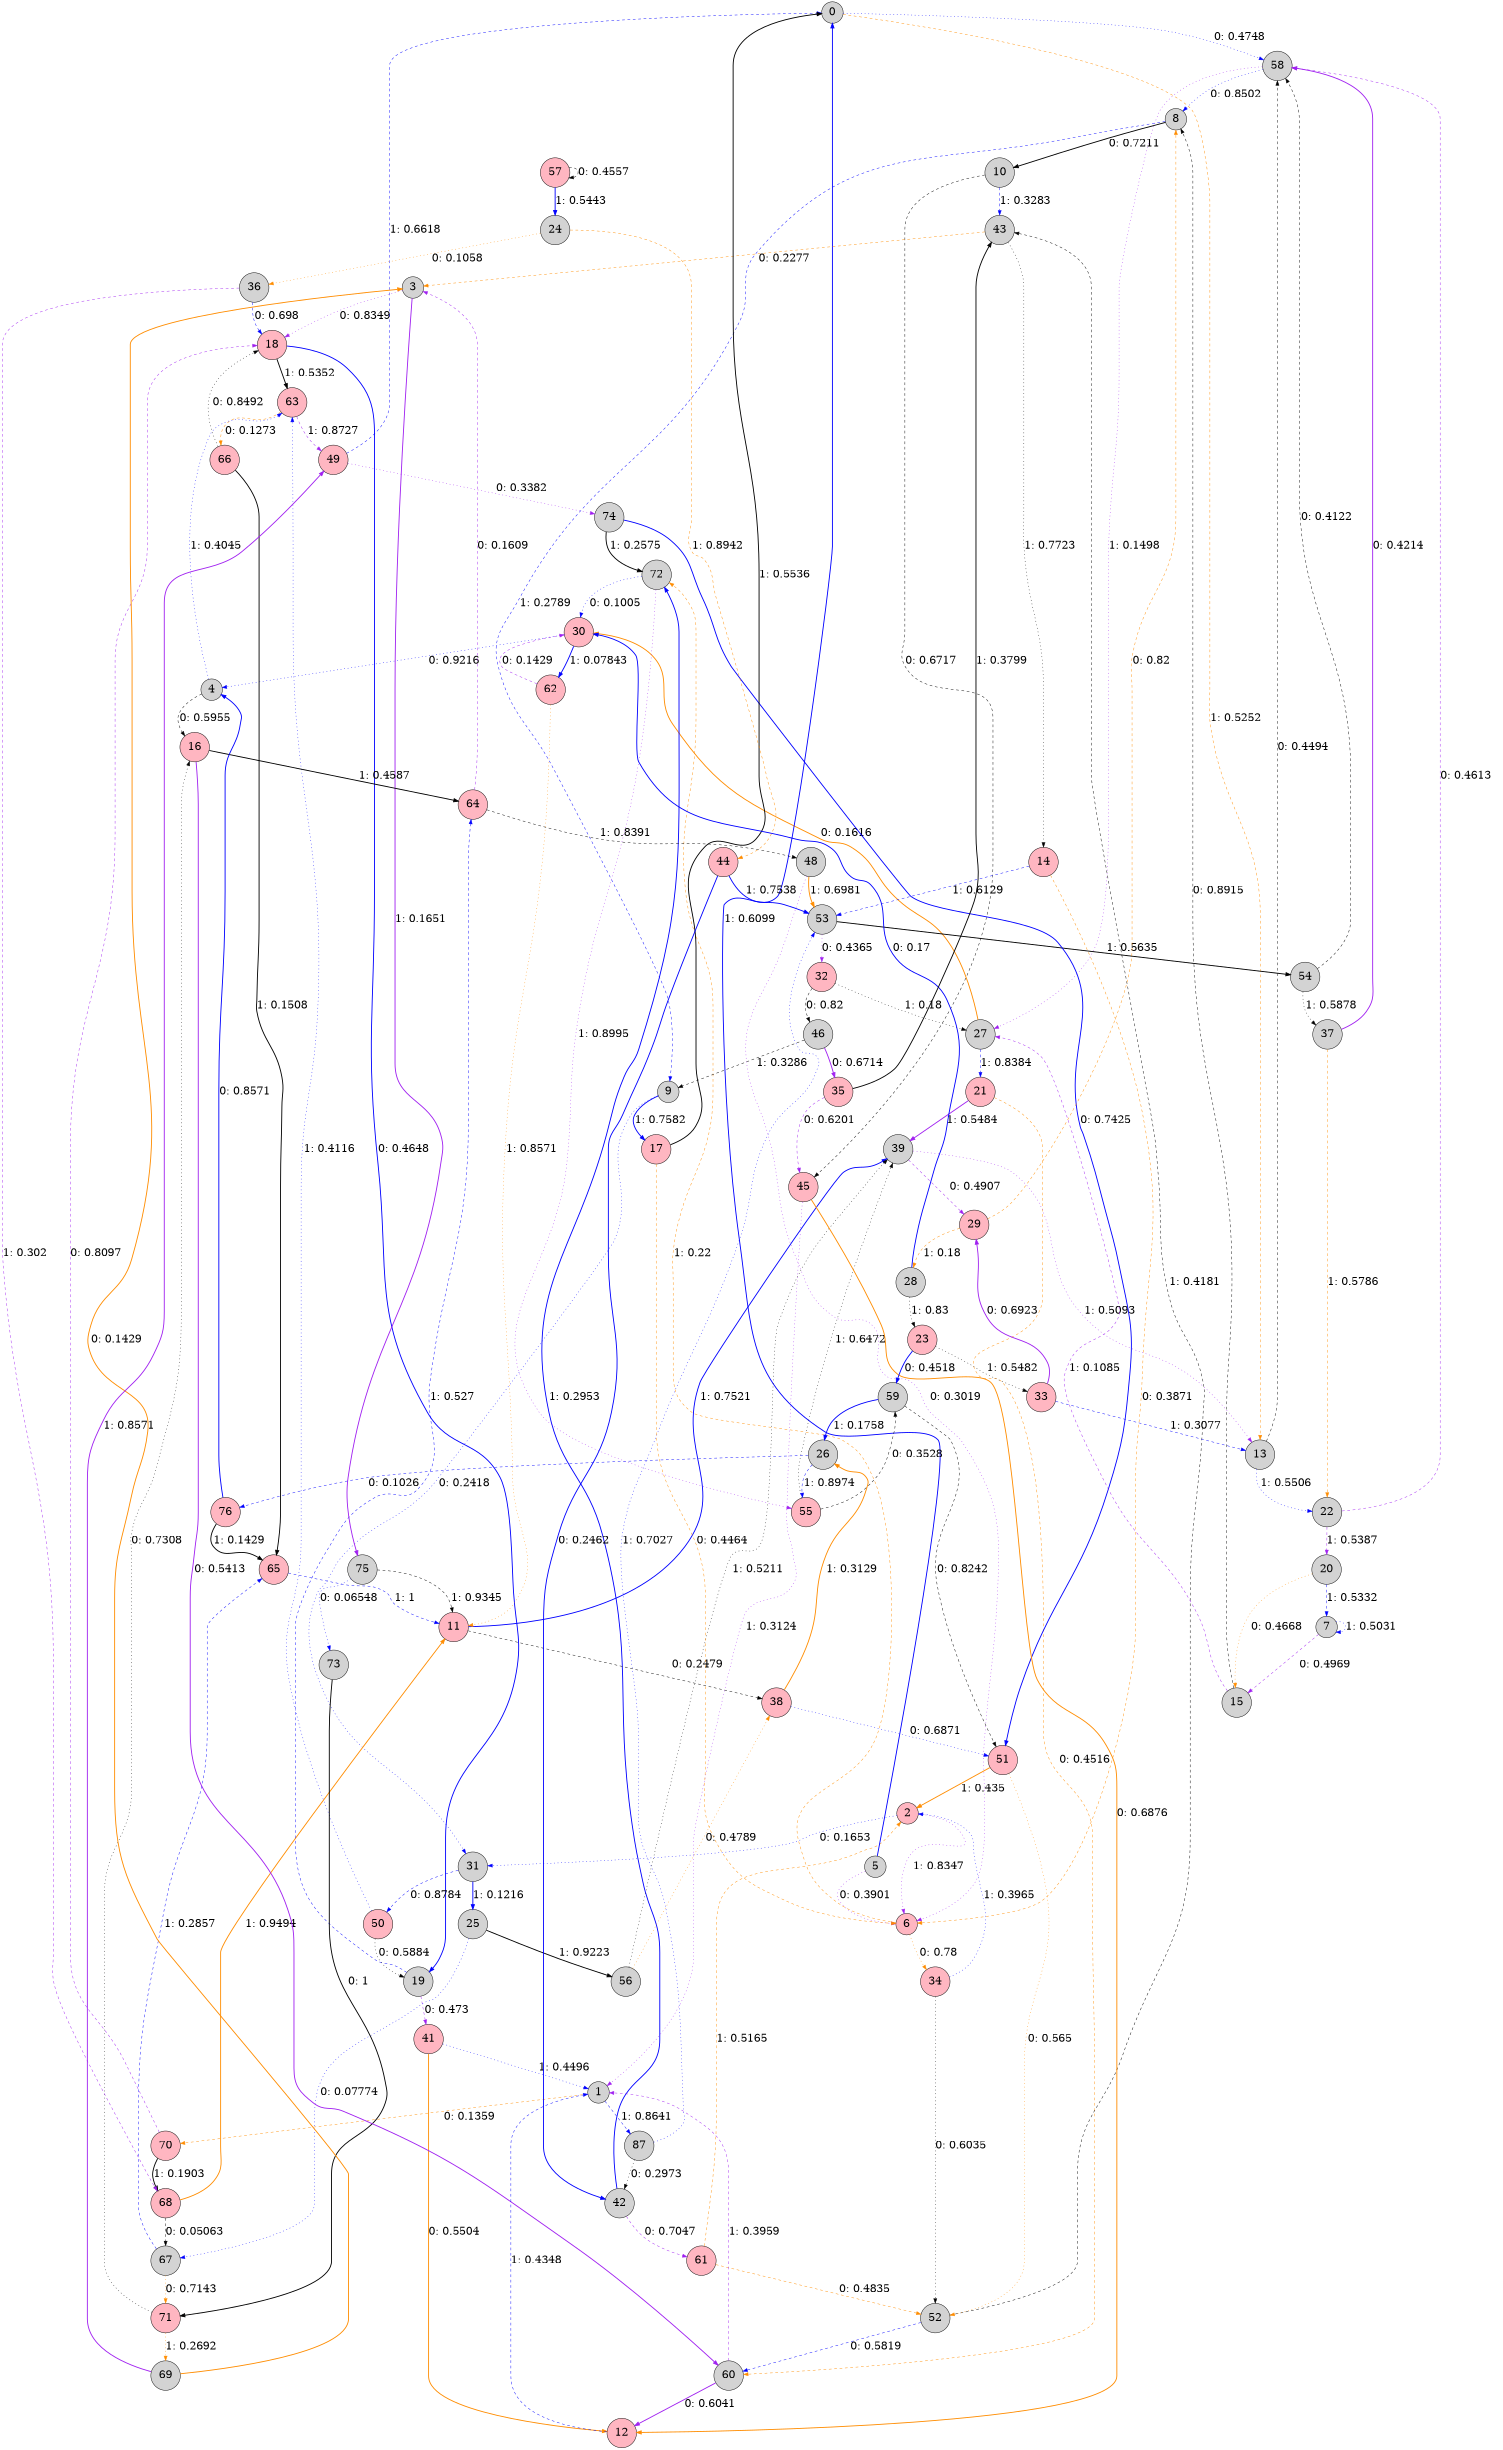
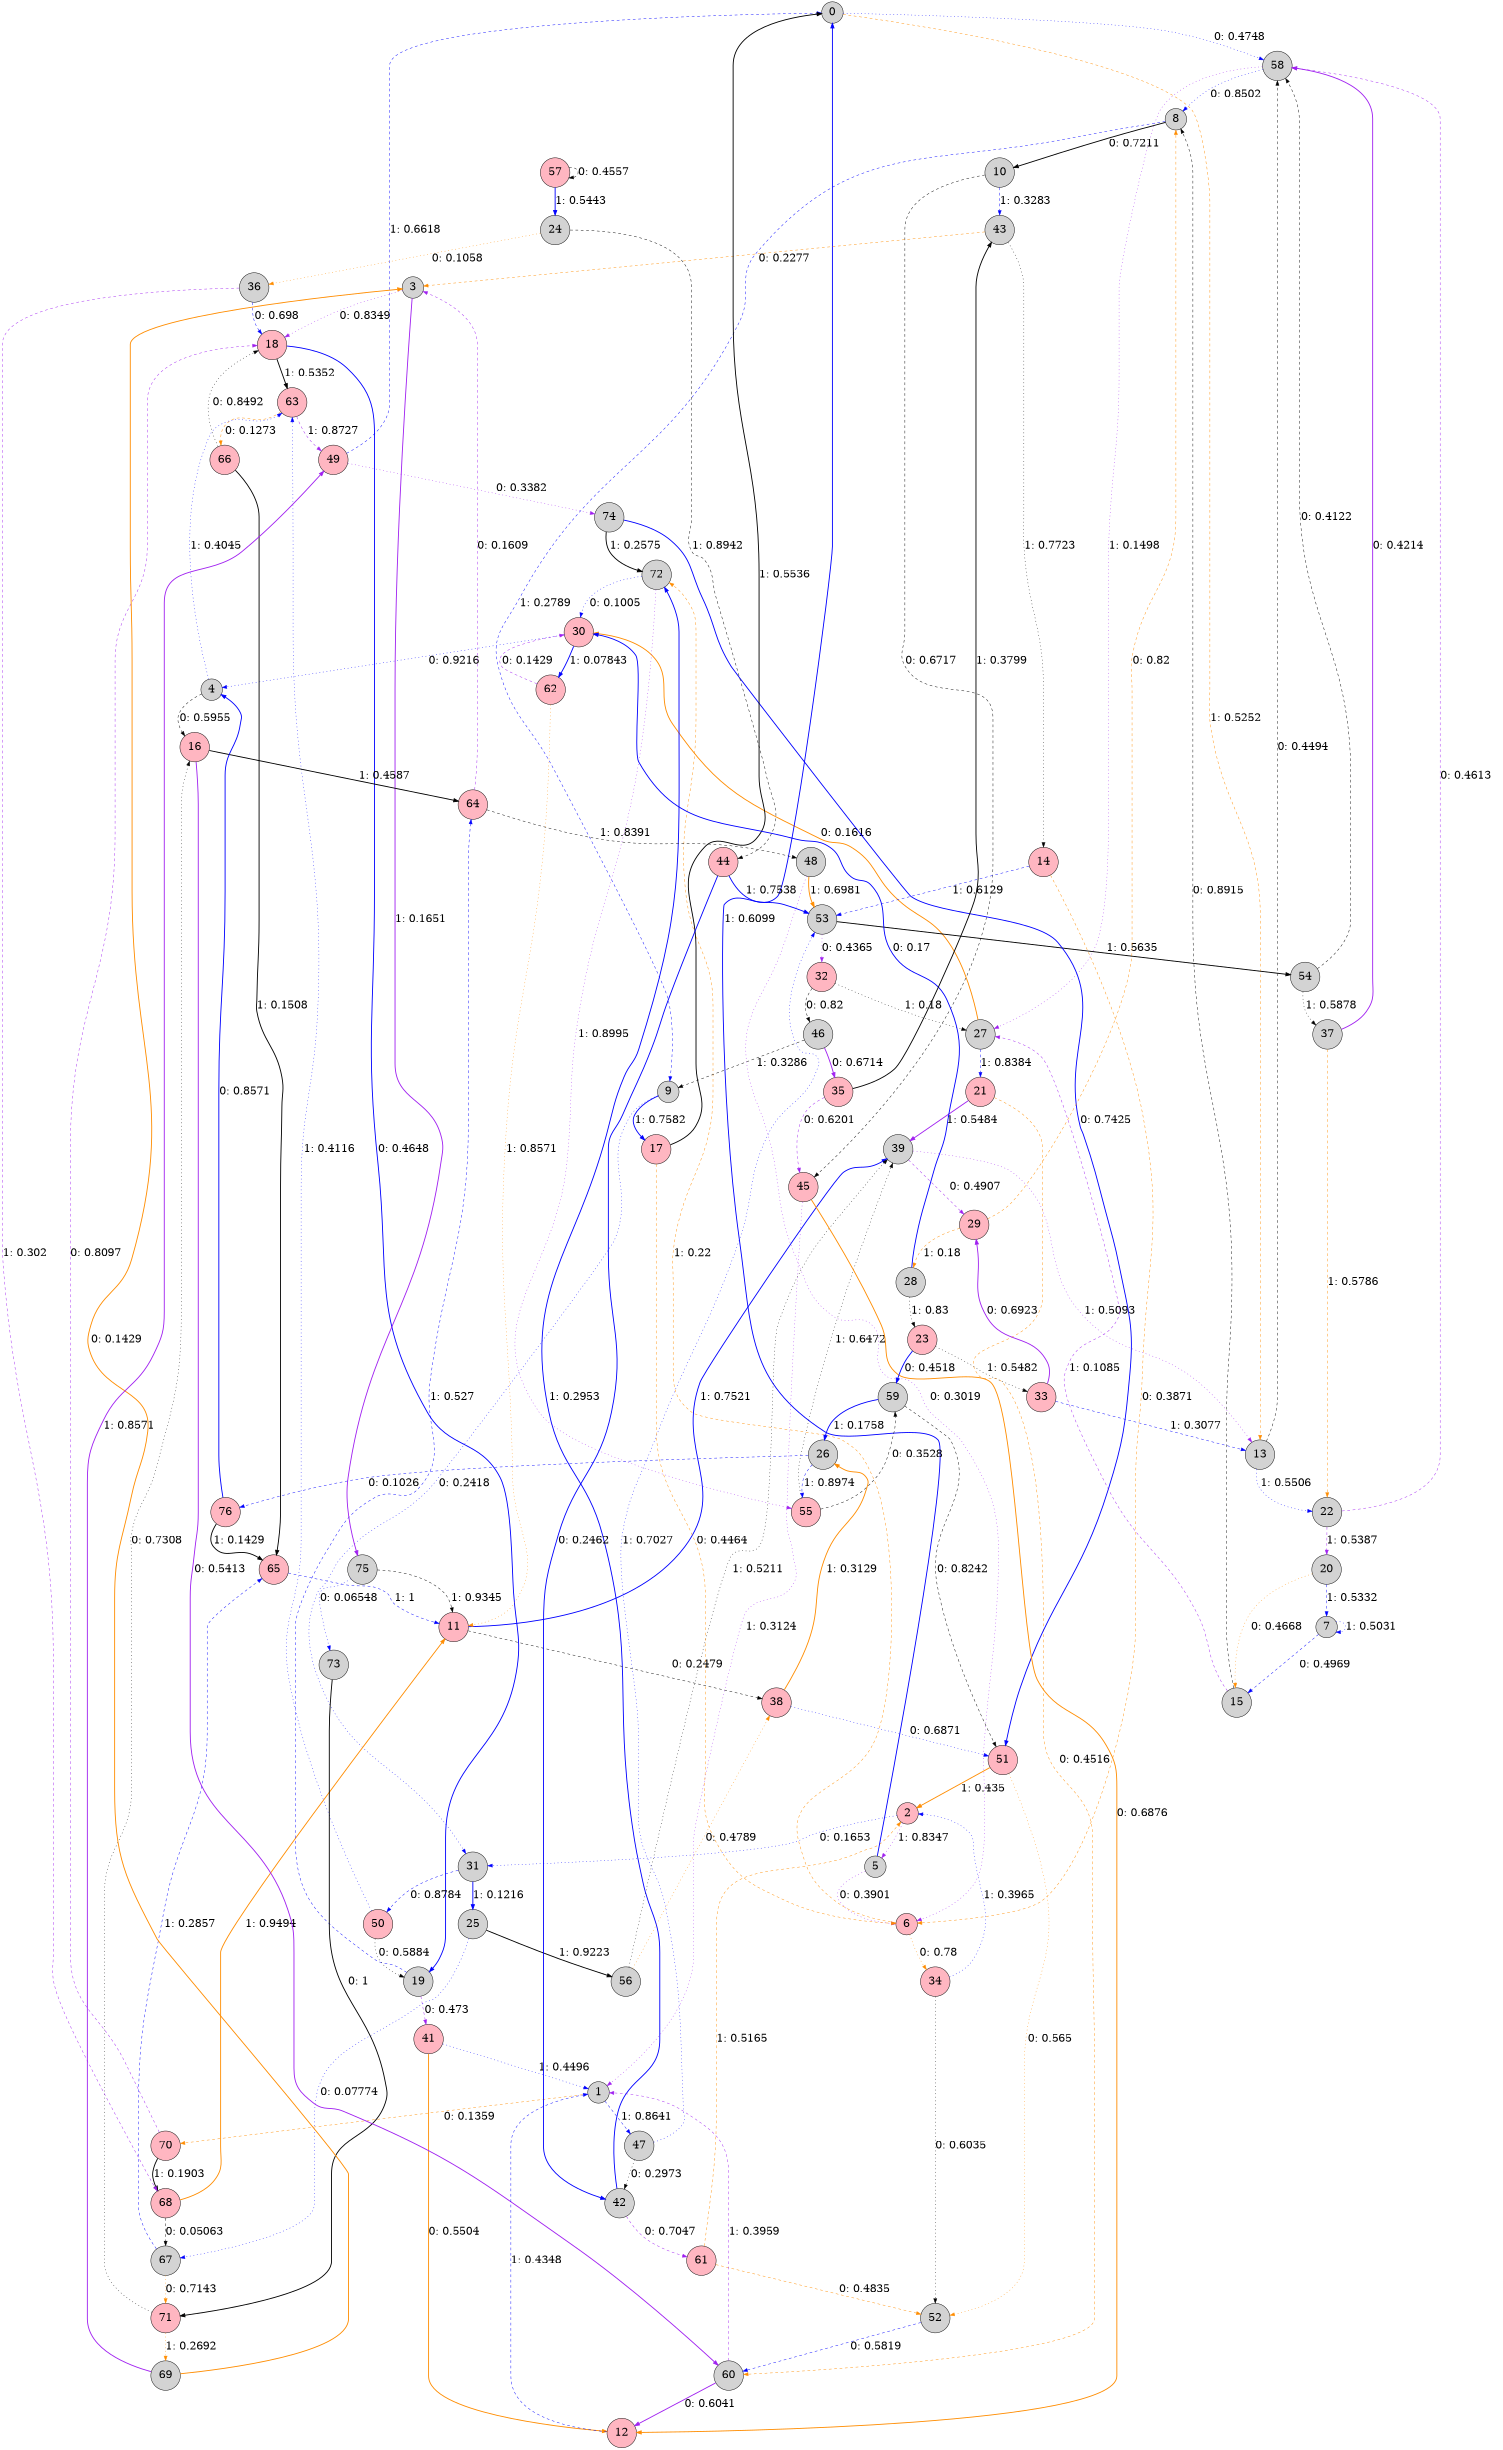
edge "24" -> "44": color darkorange -> black
edge "52" -> "43": removed, label "1: 0.4181"
edge "7" -> "15": color purple -> blue
edge "2" -> "6": now "2" -> "5"
node "87": label "87" -> "47"
